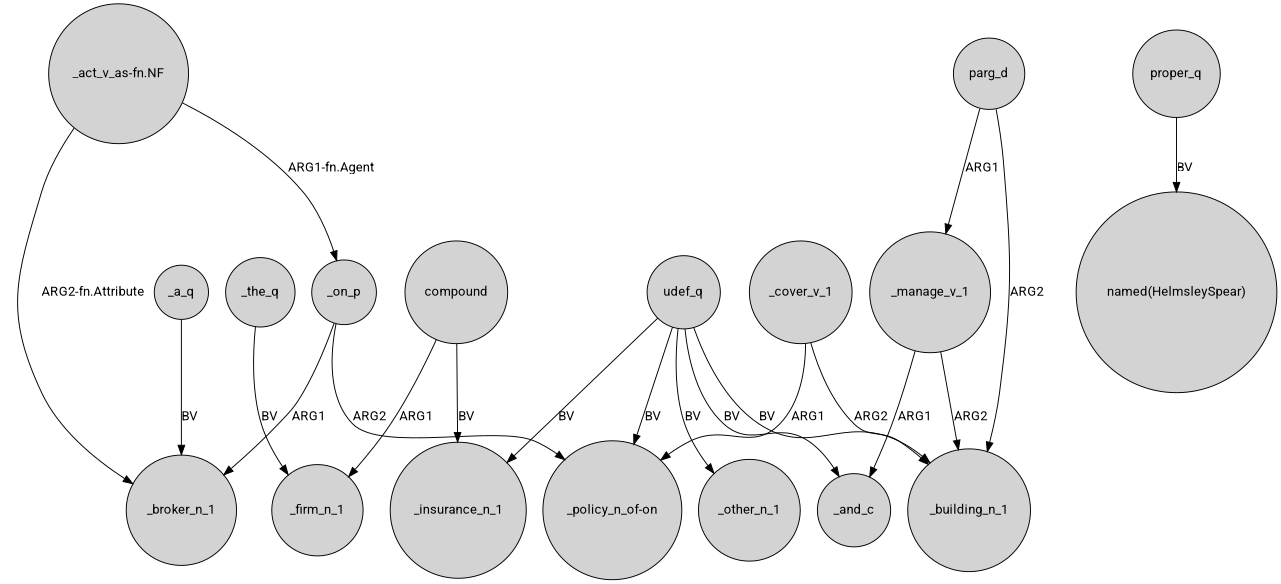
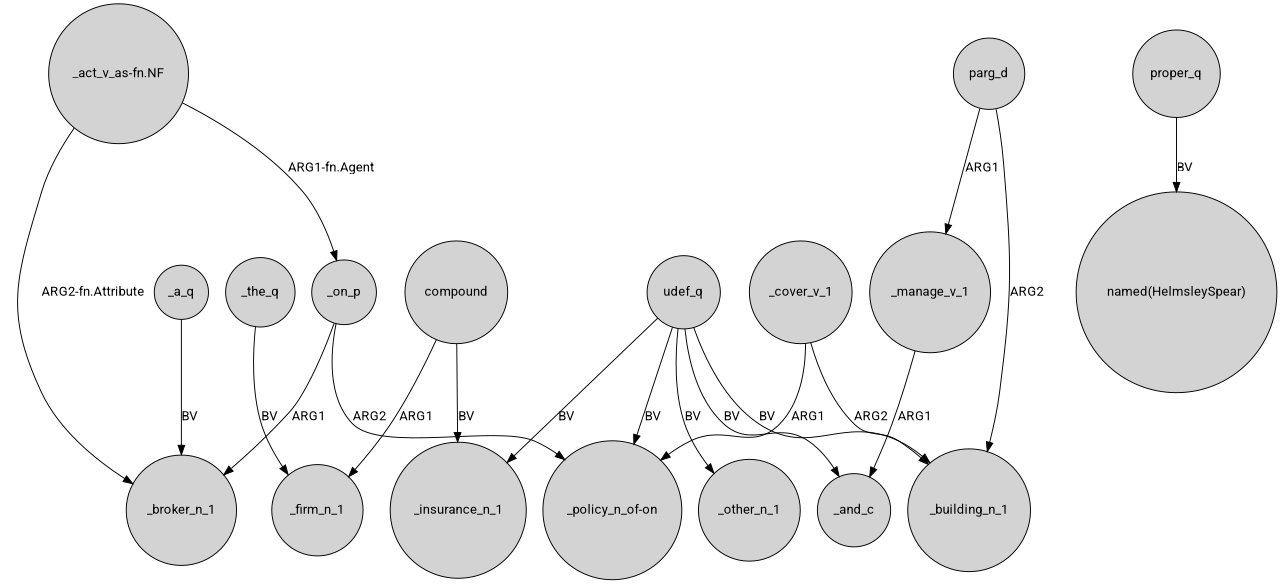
edge "_manage_v_1" -> "_building_n_1": removed, label "ARG2"
